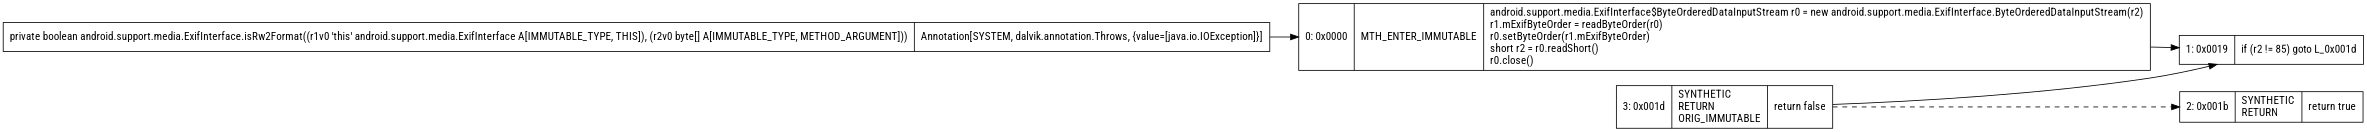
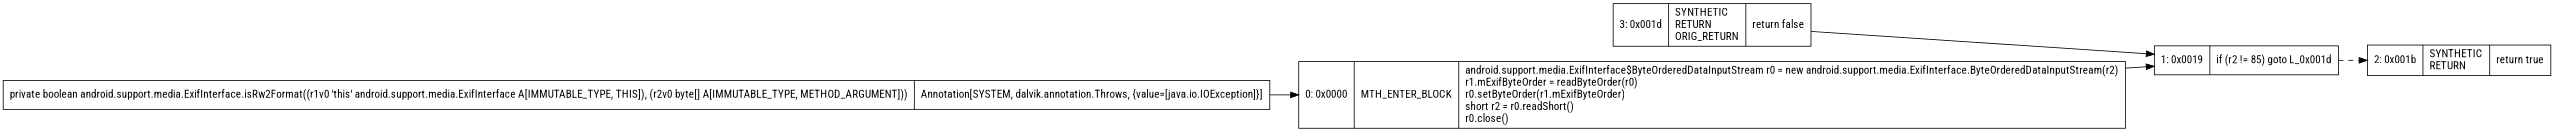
node "0: 0x0000": text "MTH_ENTER_IMMUTABLE" -> "MTH_ENTER_BLOCK"
edge "3: 0x001d" -> "2: 0x001b": now "1: 0x0019" -> "2: 0x001b"
node "3: 0x001d": text "ORIG_IMMUTABLE" -> "ORIG_RETURN"
